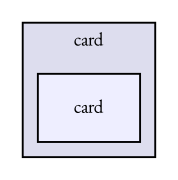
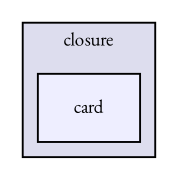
cluster "card": label "card" -> "closure"
